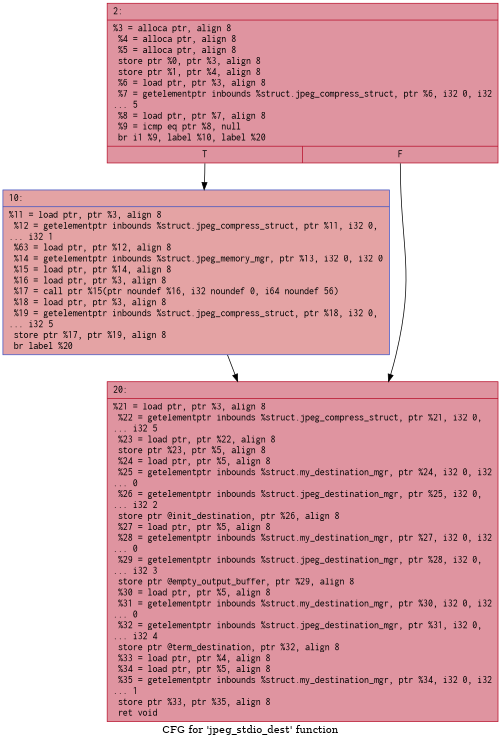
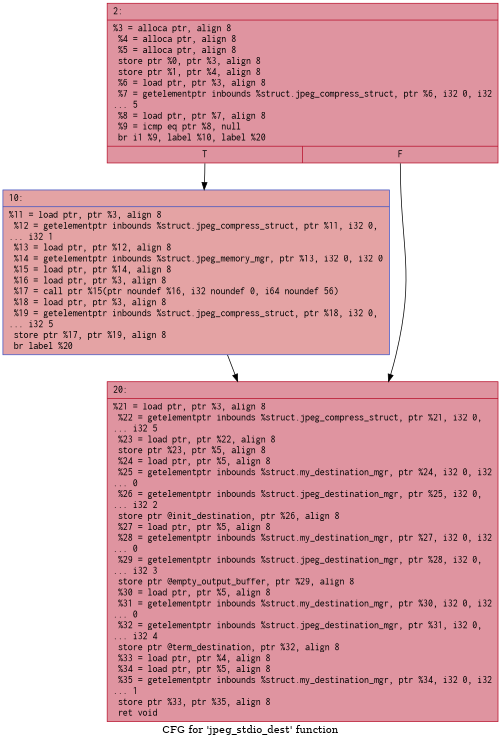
node "10:": text "%63 = load ptr, ptr %12, align 8" -> "%13 = load ptr, ptr %12, align 8"
